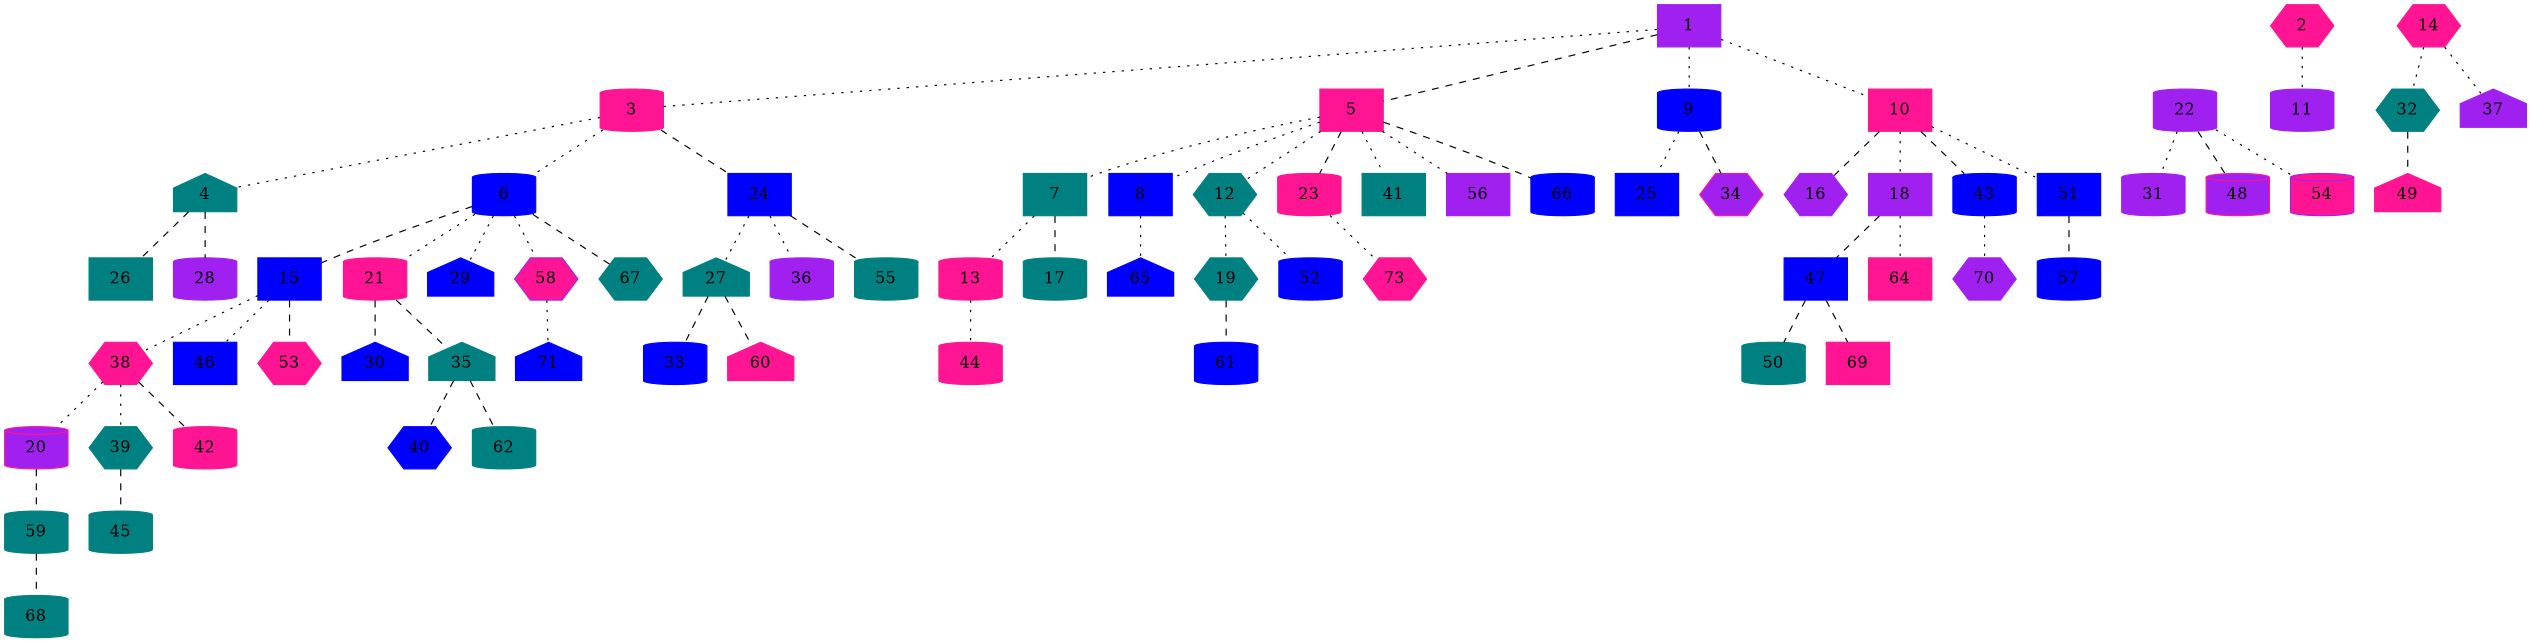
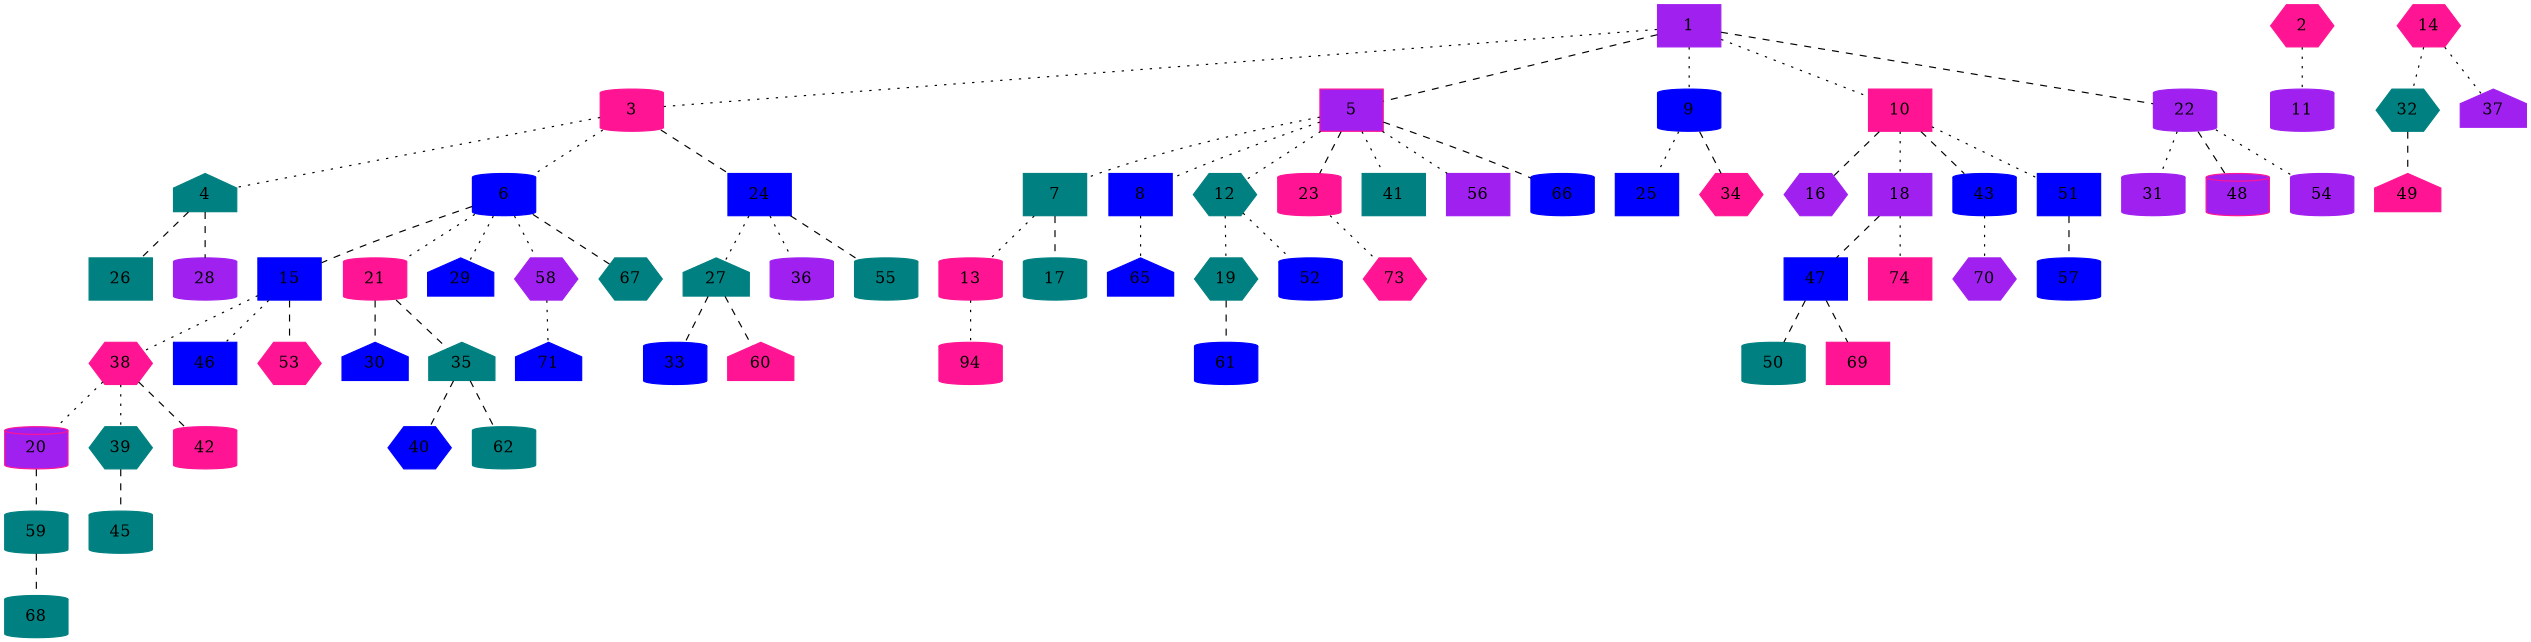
edge "1" -- "22": added
node "5": fillcolor deeppink -> purple
node "34": fillcolor purple -> deeppink
node "54": fillcolor deeppink -> purple
node "58": fillcolor deeppink -> purple
node "64": label "64" -> "74"
node "44": label "44" -> "94"
